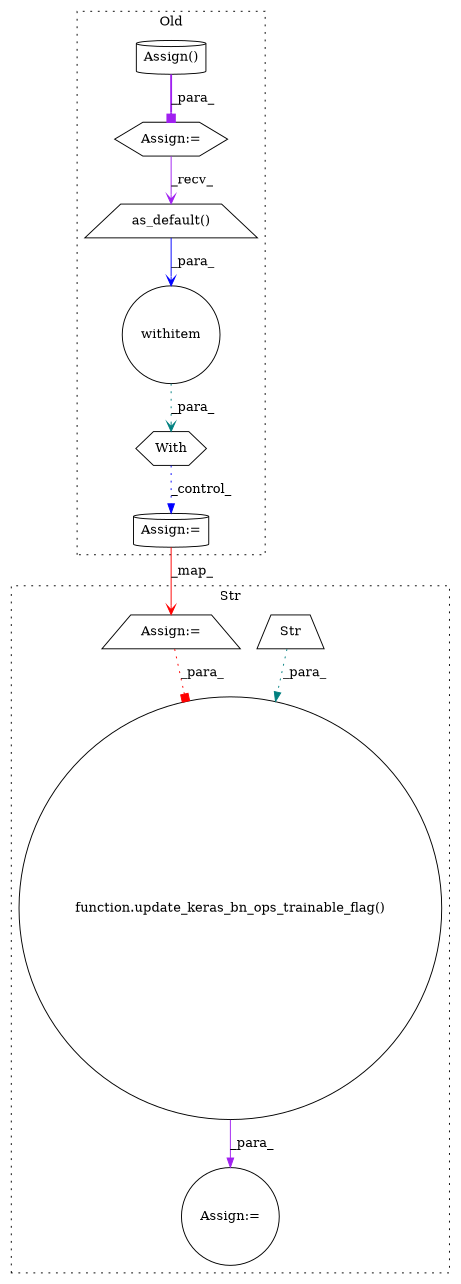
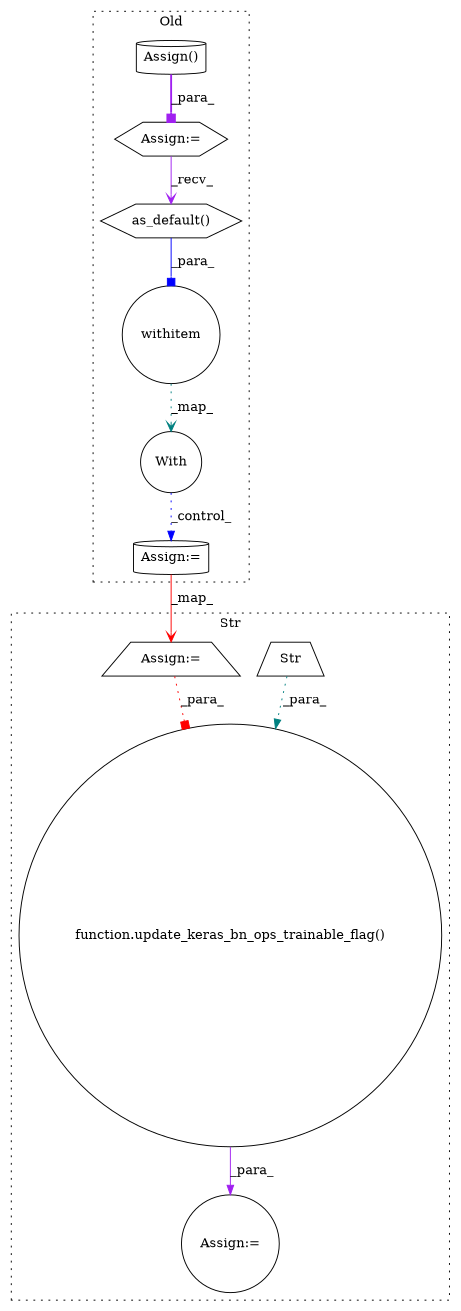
node "as_default()": shape trapezium -> hexagon
edge "as_default()" -> "withitem": arrowhead vee -> box
edge "withitem" -> "With": label "_para_" -> "_map_"
node "With": shape hexagon -> circle
